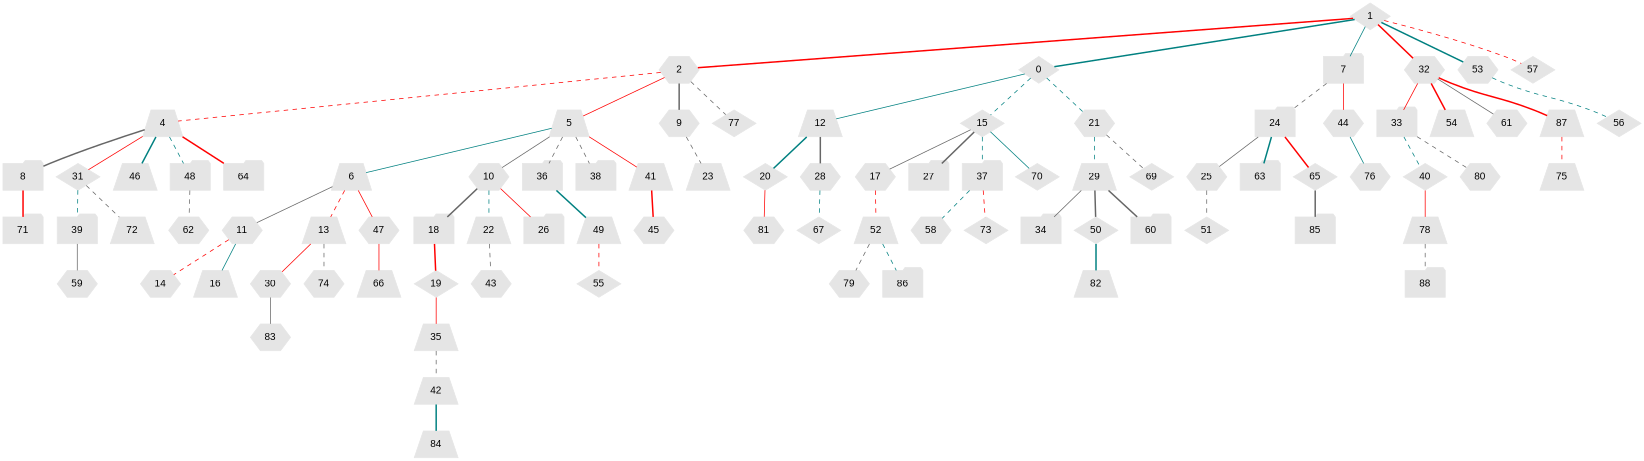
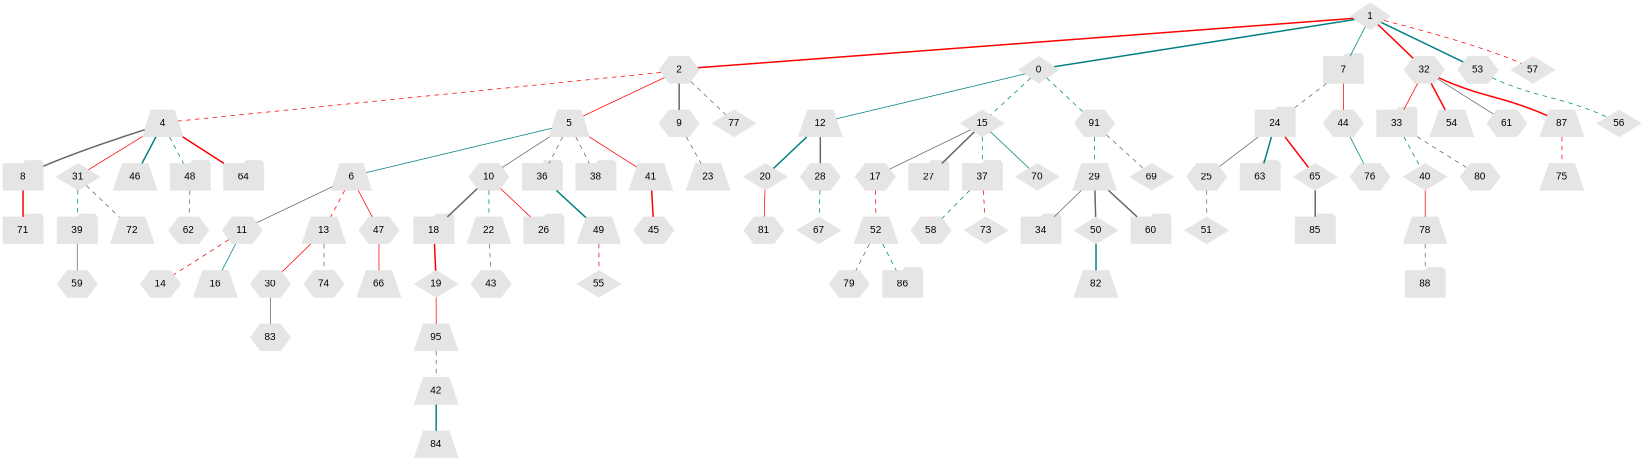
node "21": label "21" -> "91"
node "35": label "35" -> "95"
